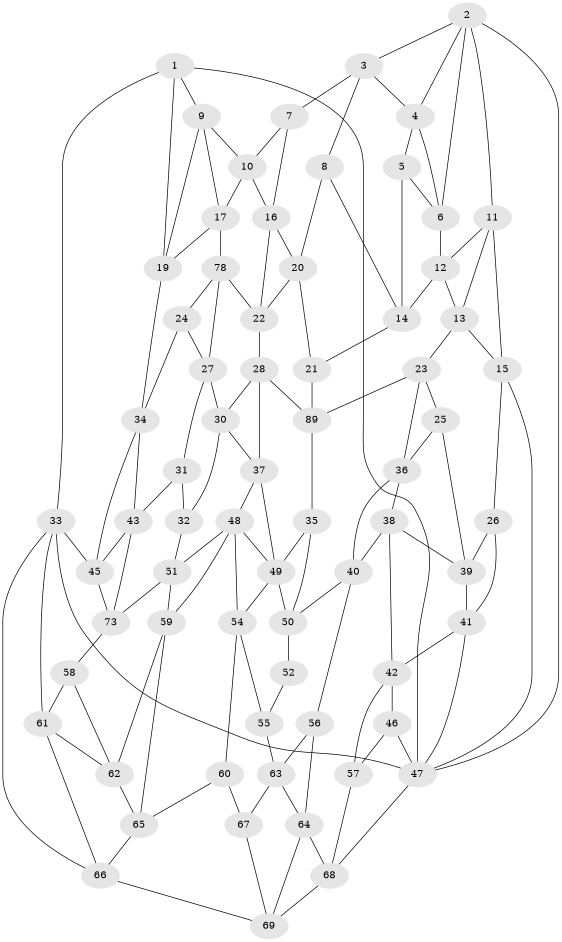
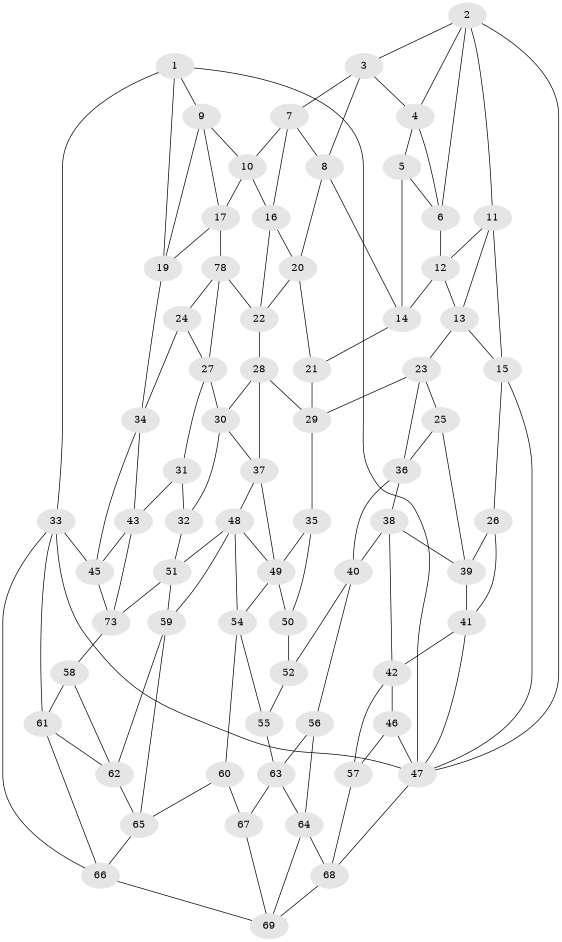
edge "7" -- "8": added
node "89": label "89" -> "29"
edge "40" -- "50": now "40" -- "52"
